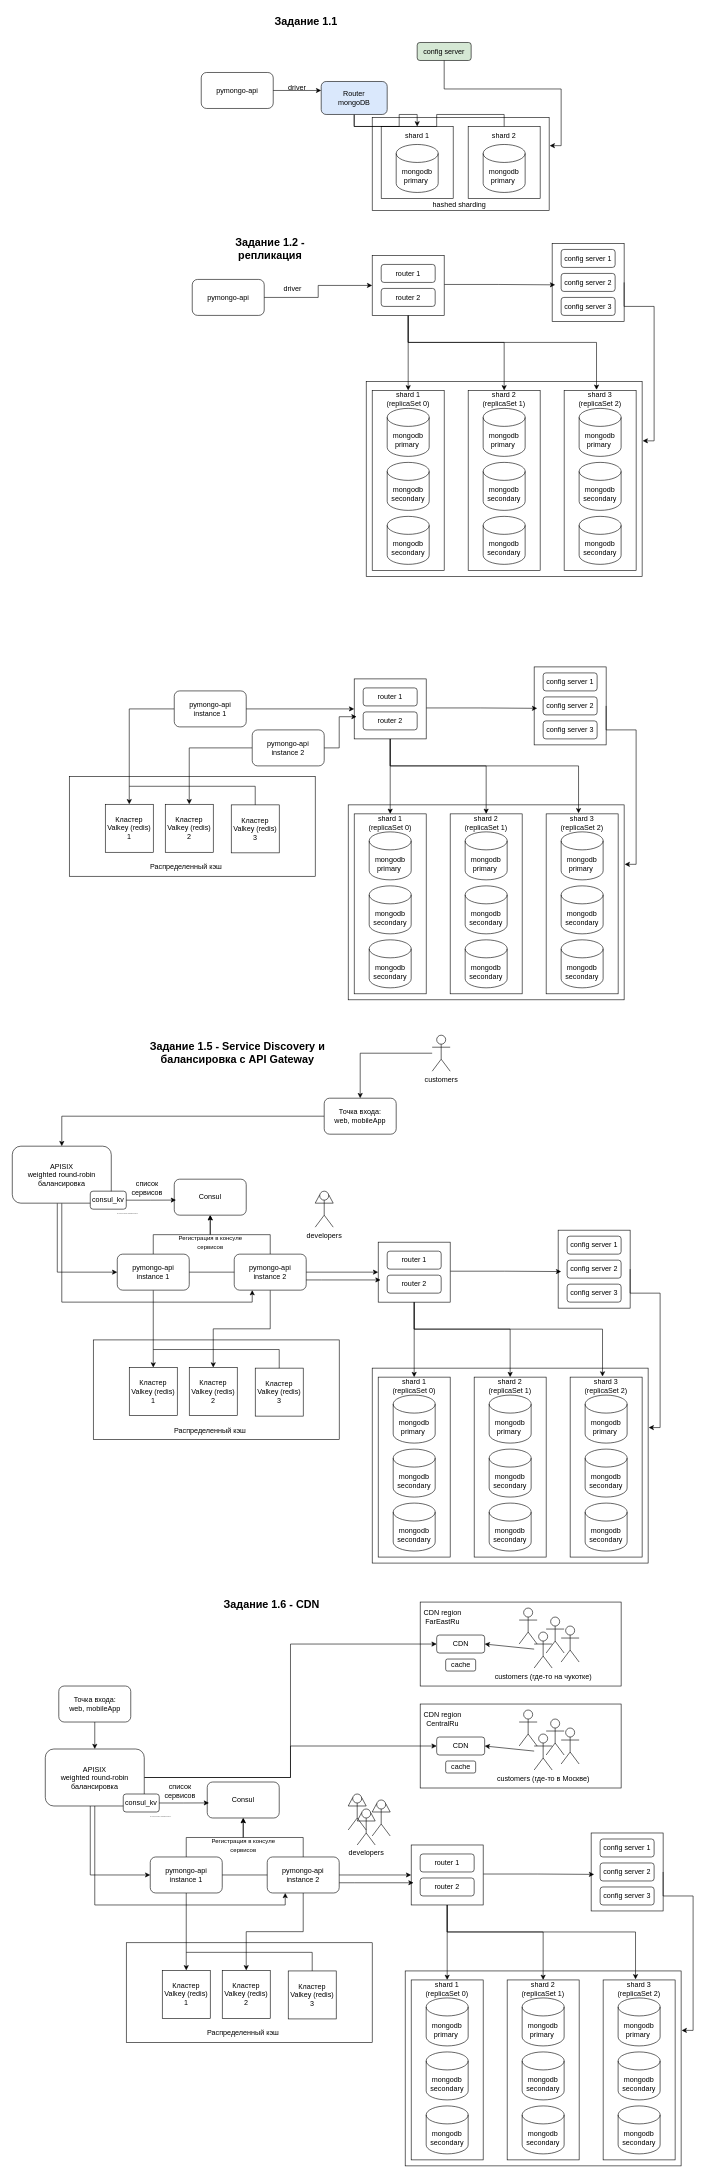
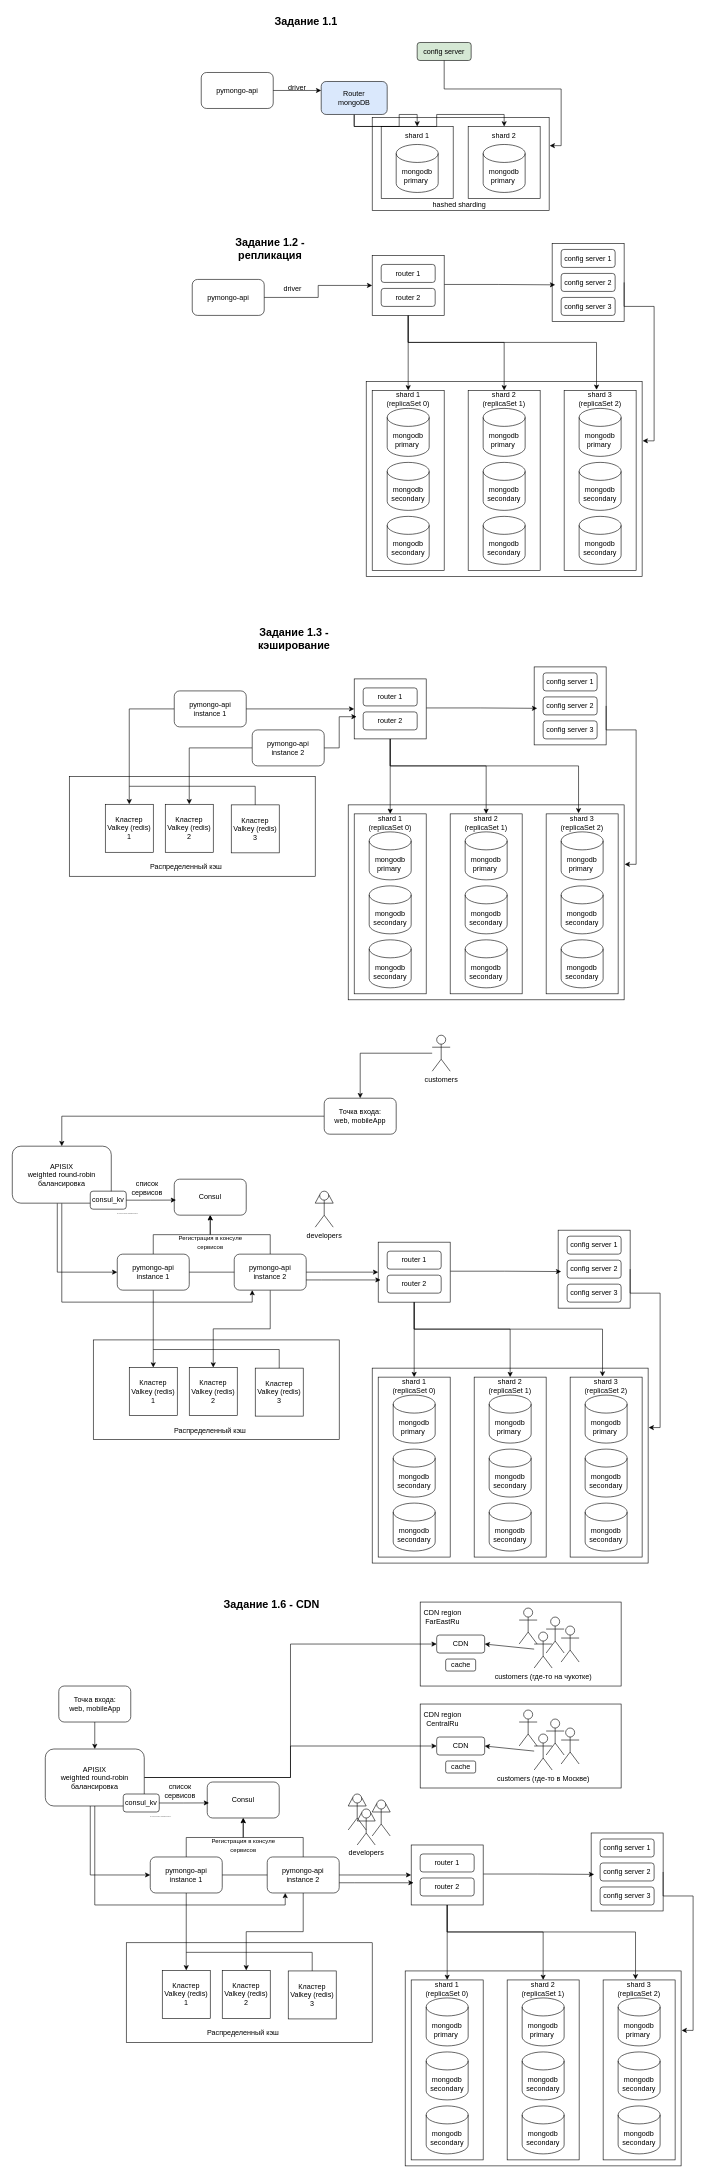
edge "Router mongoDB" -- "shard 2": arrowhead none -> classic
node "Задание 1.3 - кэширование": added
node "Задание 1.5 - Service Discovery и балансировка с API Gateway": removed
